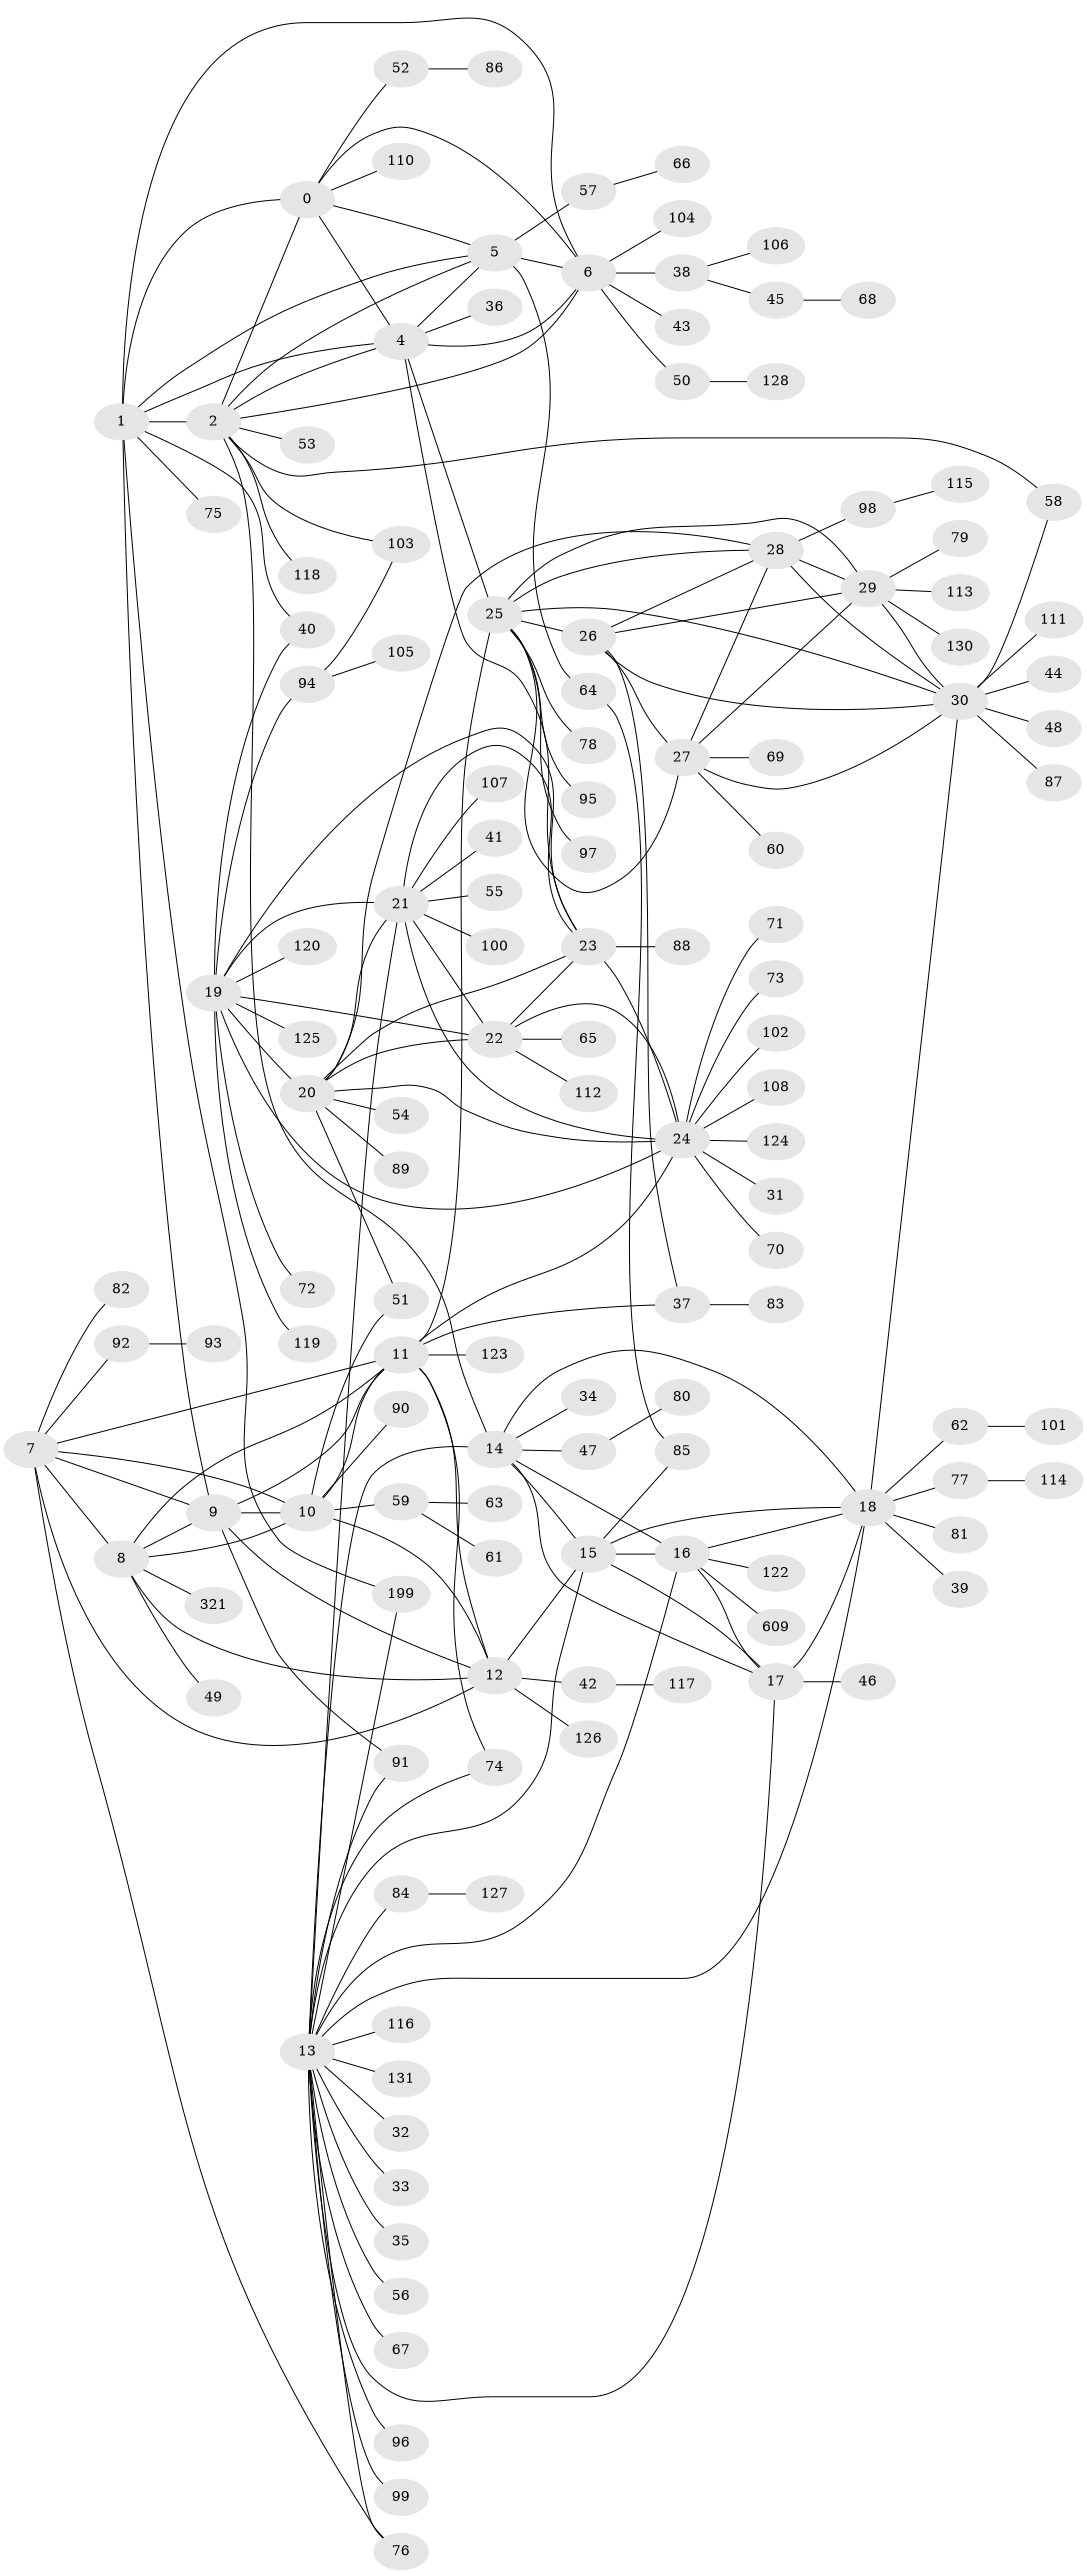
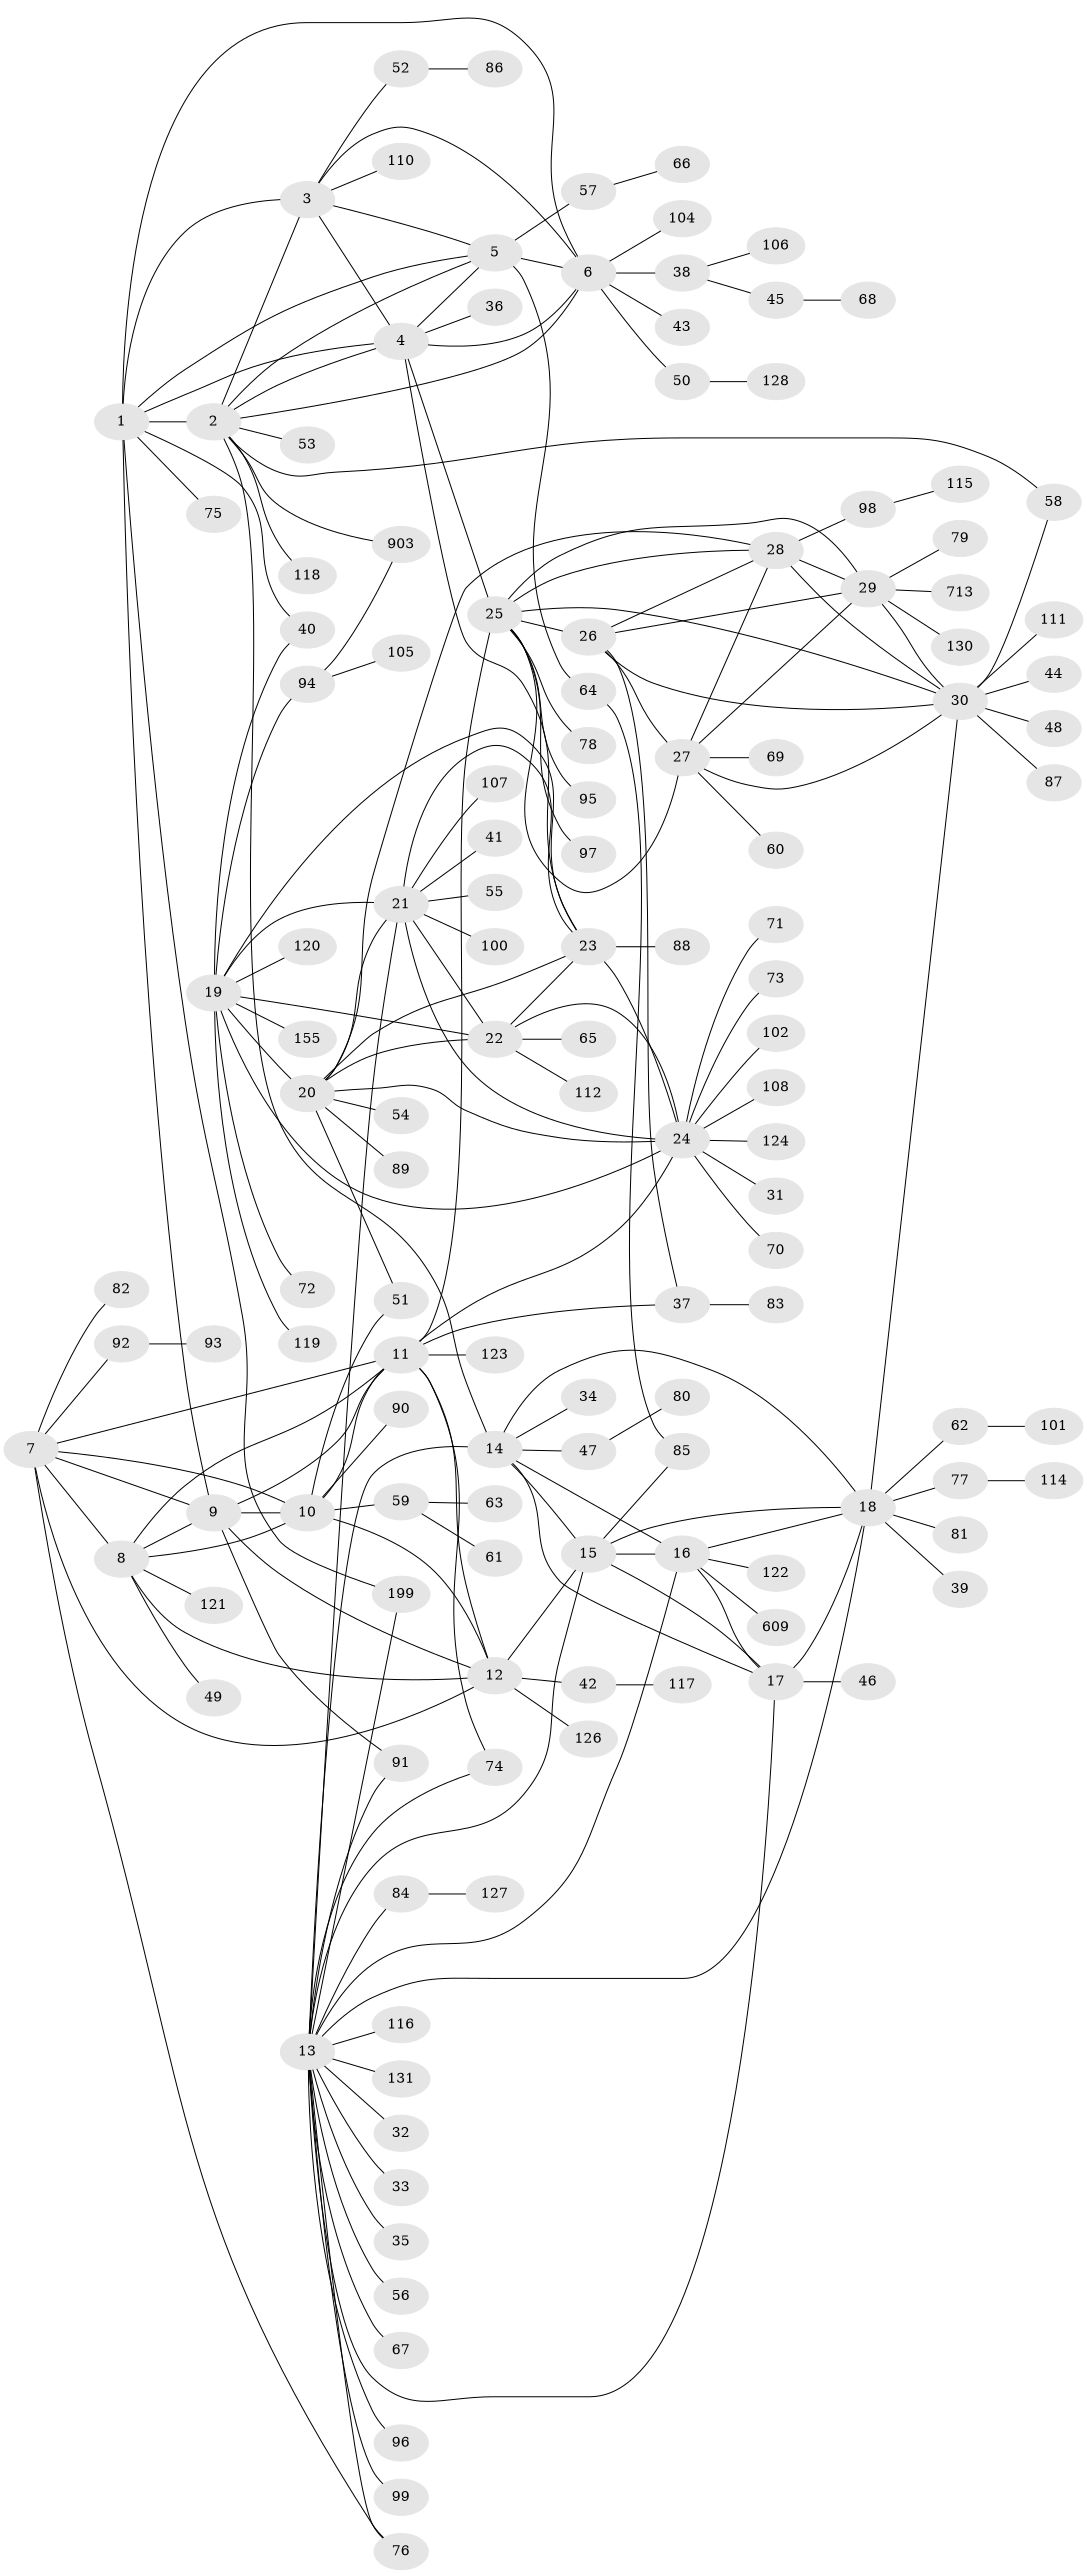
node "0": label "0" -> "3"
node "103": label "103" -> "903"
node "113": label "113" -> "713"
node "125": label "125" -> "155"
node "321": label "321" -> "121"
